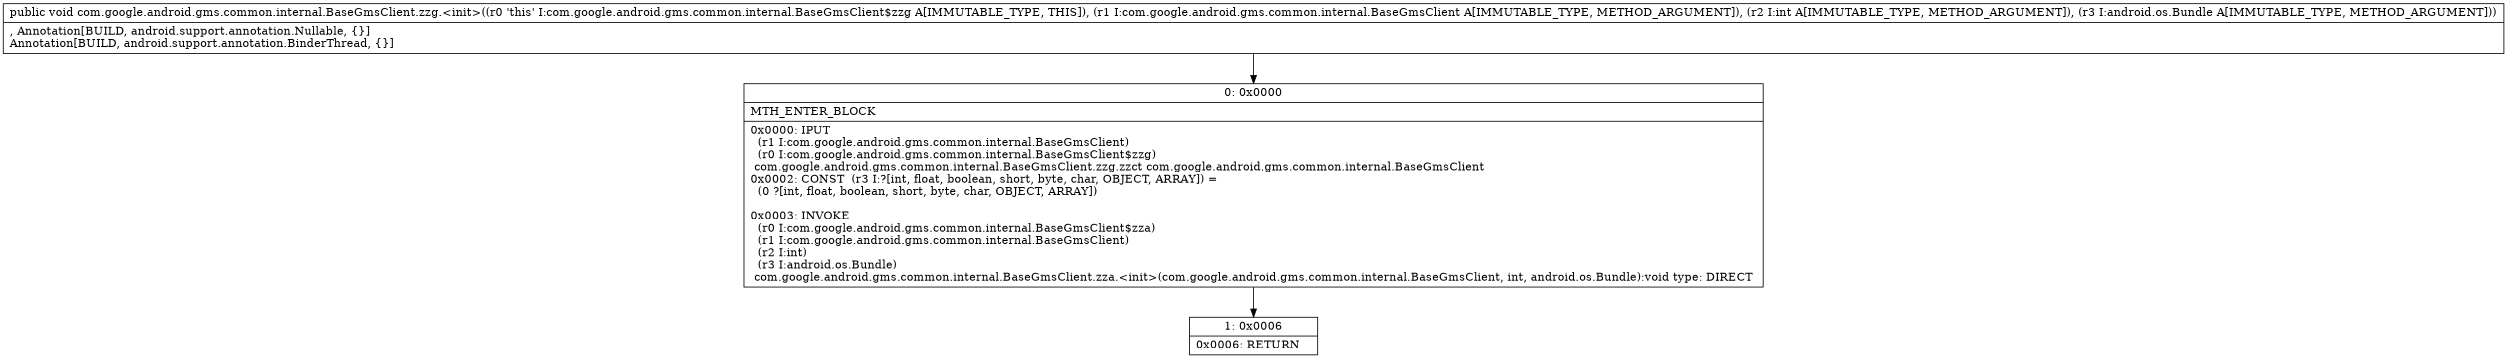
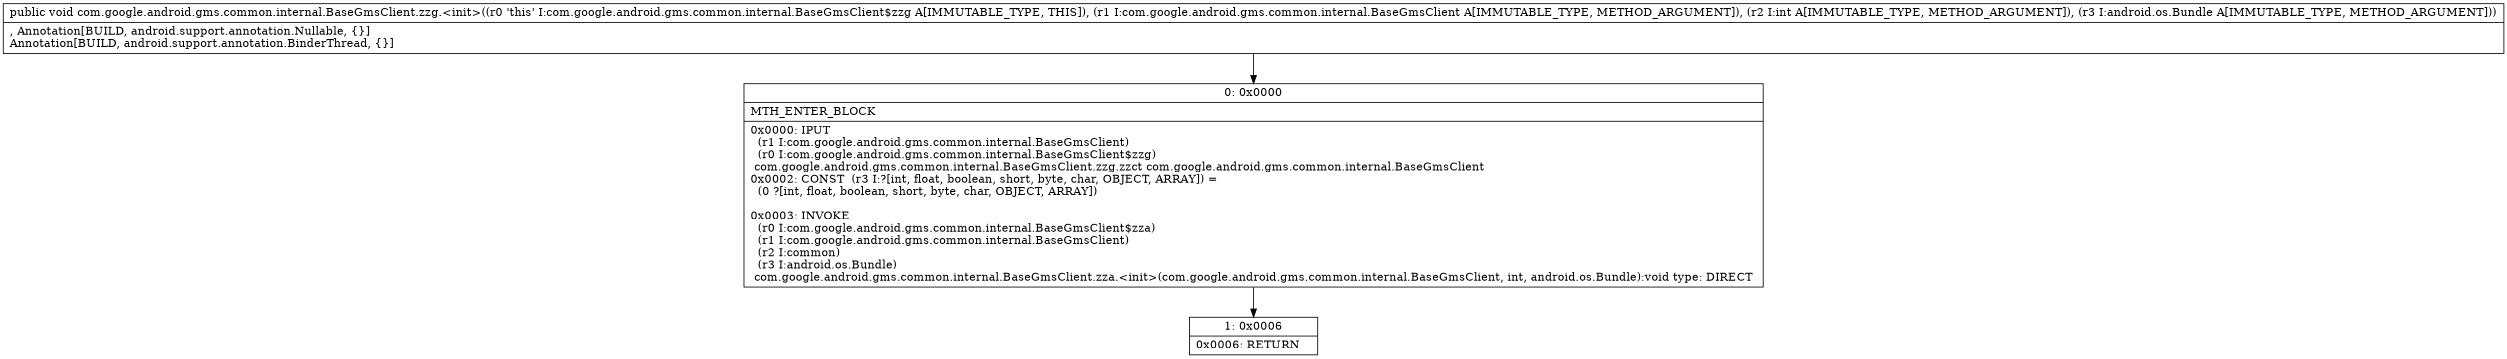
node "0: 0x0000": text "(r2 I:int)" -> "(r2 I:common)"
